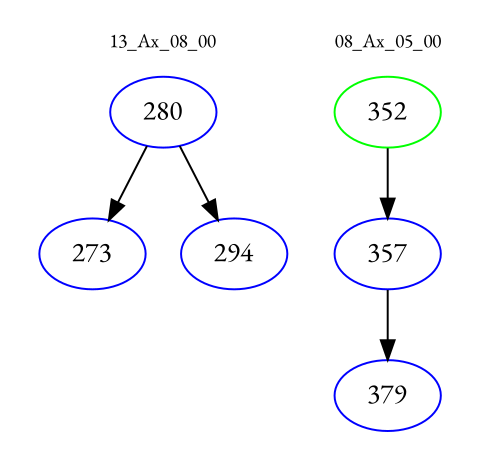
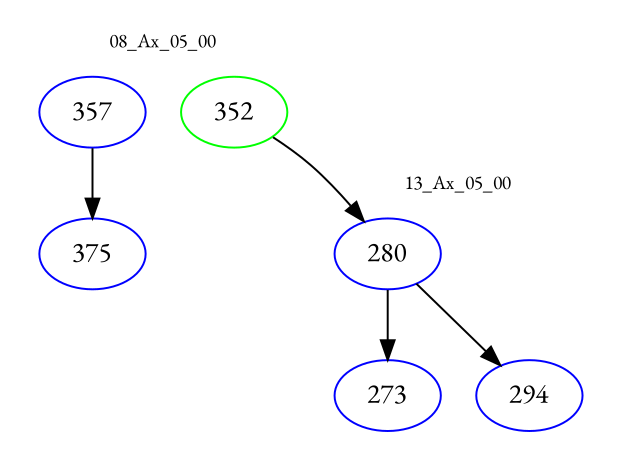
cluster "13_Ax_08_00": label "13_Ax_08_00" -> "13_Ax_05_00"
edge "352" -> "357": now "352" -> "280"
node "379": label "379" -> "375"
